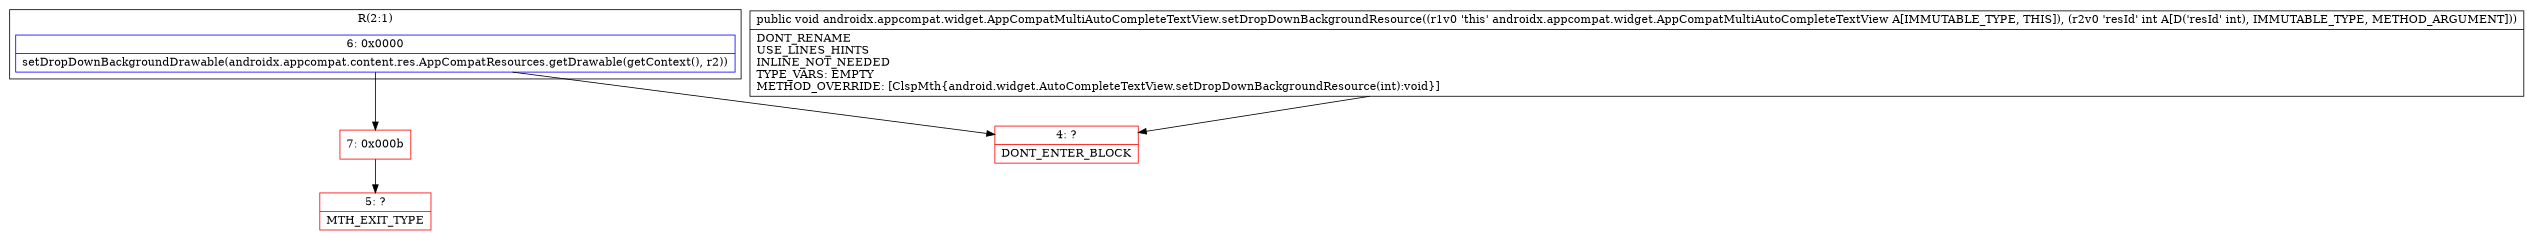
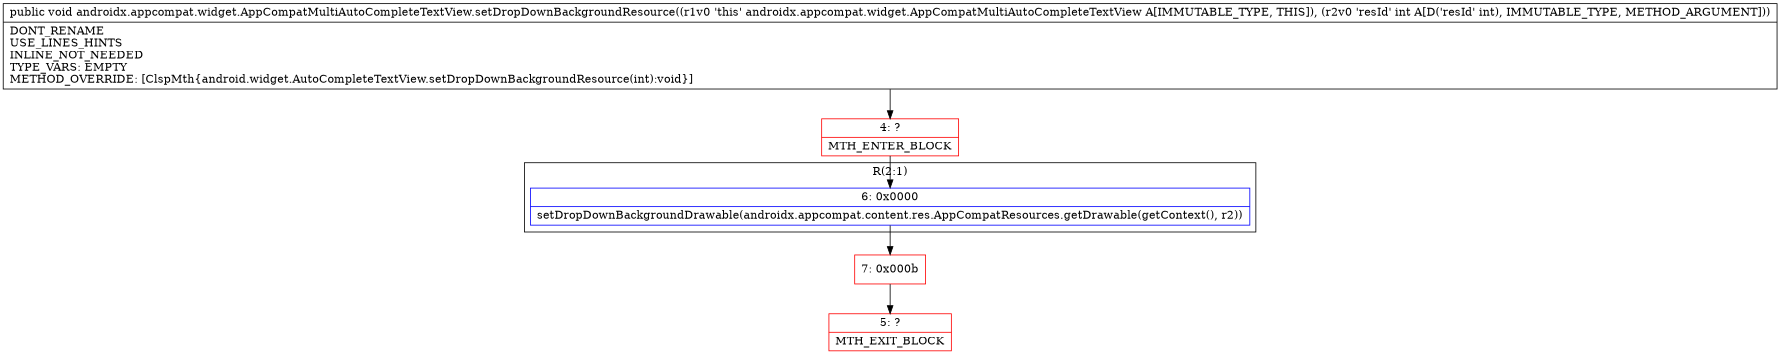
edge "6: 0x0000" -> "4: ?": reversed
node "4: ?": text "DONT_ENTER_BLOCK" -> "MTH_ENTER_BLOCK"
node "5: ?": text "MTH_EXIT_TYPE" -> "MTH_EXIT_BLOCK"
